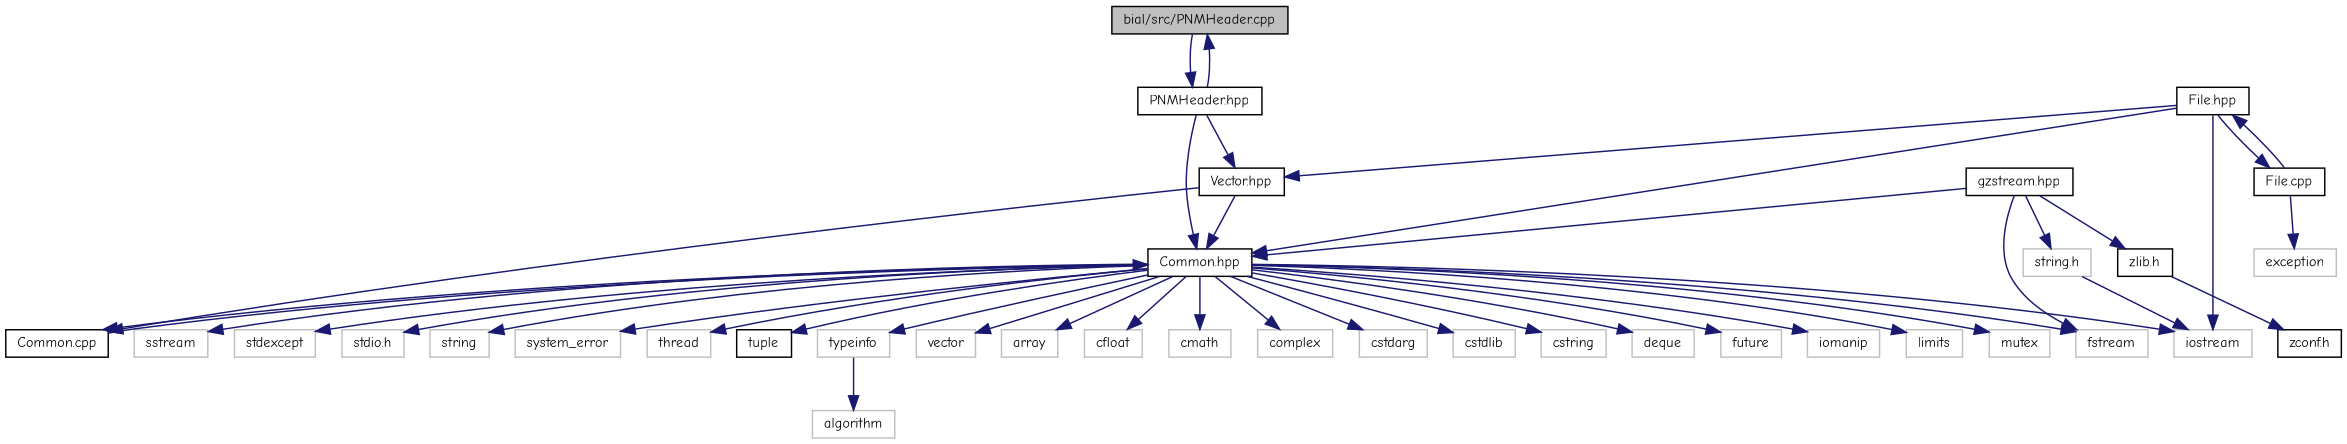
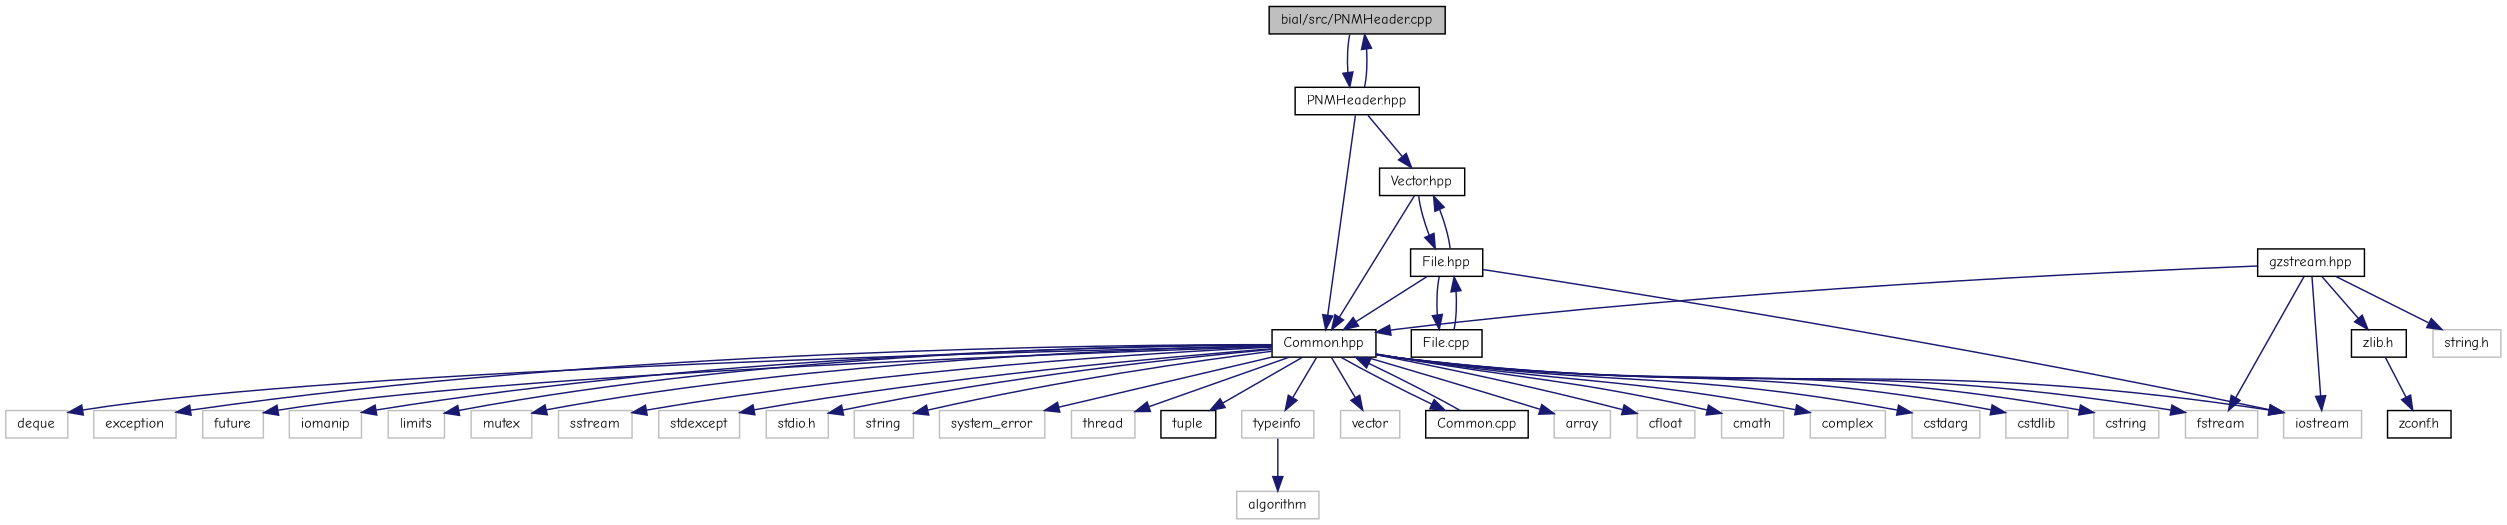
edge "File.cpp" -> "exception": now "Common.hpp" -> "exception"
edge "Vector.hpp" -> "Common.cpp": now "Vector.hpp" -> "File.hpp"
edge "string.h" -> "iostream": now "gzstream.hpp" -> "iostream"
